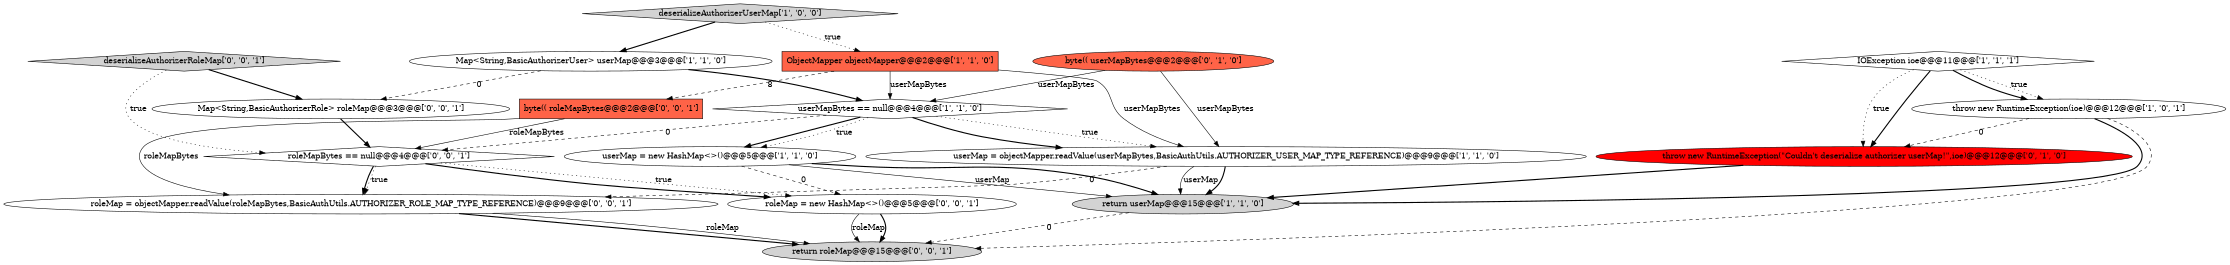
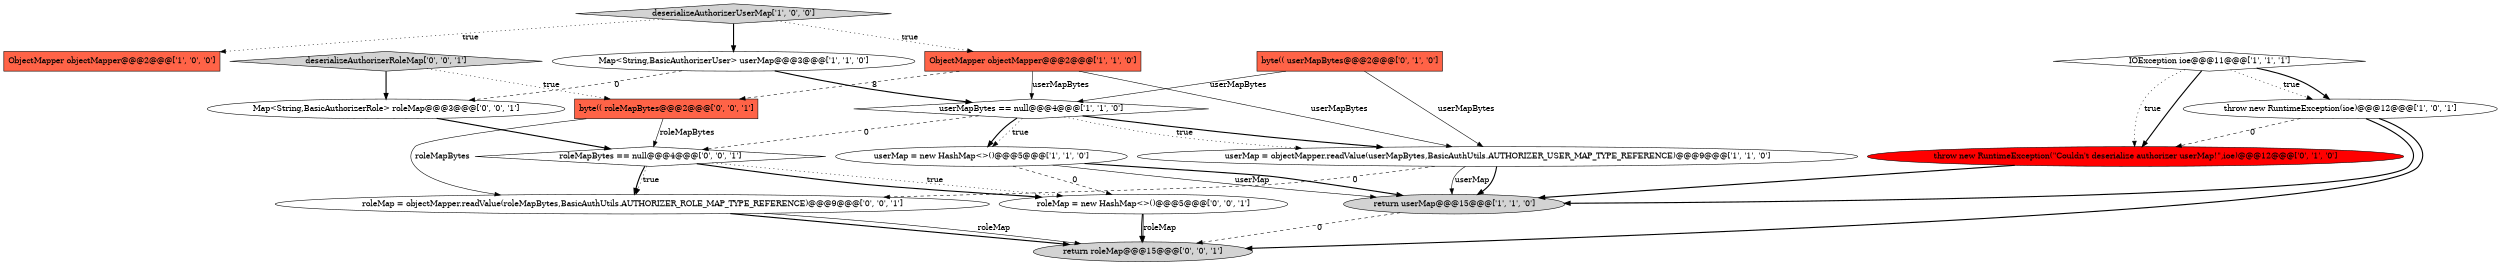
node "ObjectMapper objectMapper@@@2@@@['1', '0', '0']": added
node "byte(( userMapBytes@@@2@@@['0', '1', '0']": shape ellipse -> box
edge "deserializeAuthorizerRoleMap['0', '0', '1']" -> "roleMapBytes == null@@@4@@@['0', '0', '1']": now "deserializeAuthorizerRoleMap['0', '0', '1']" -> "byte(( roleMapBytes@@@2@@@['0', '0', '1']"
edge "throw new RuntimeException(ioe)@@@12@@@['1', '0', '1']" -> "return roleMap@@@15@@@['0', '0', '1']": style dashed -> bold
